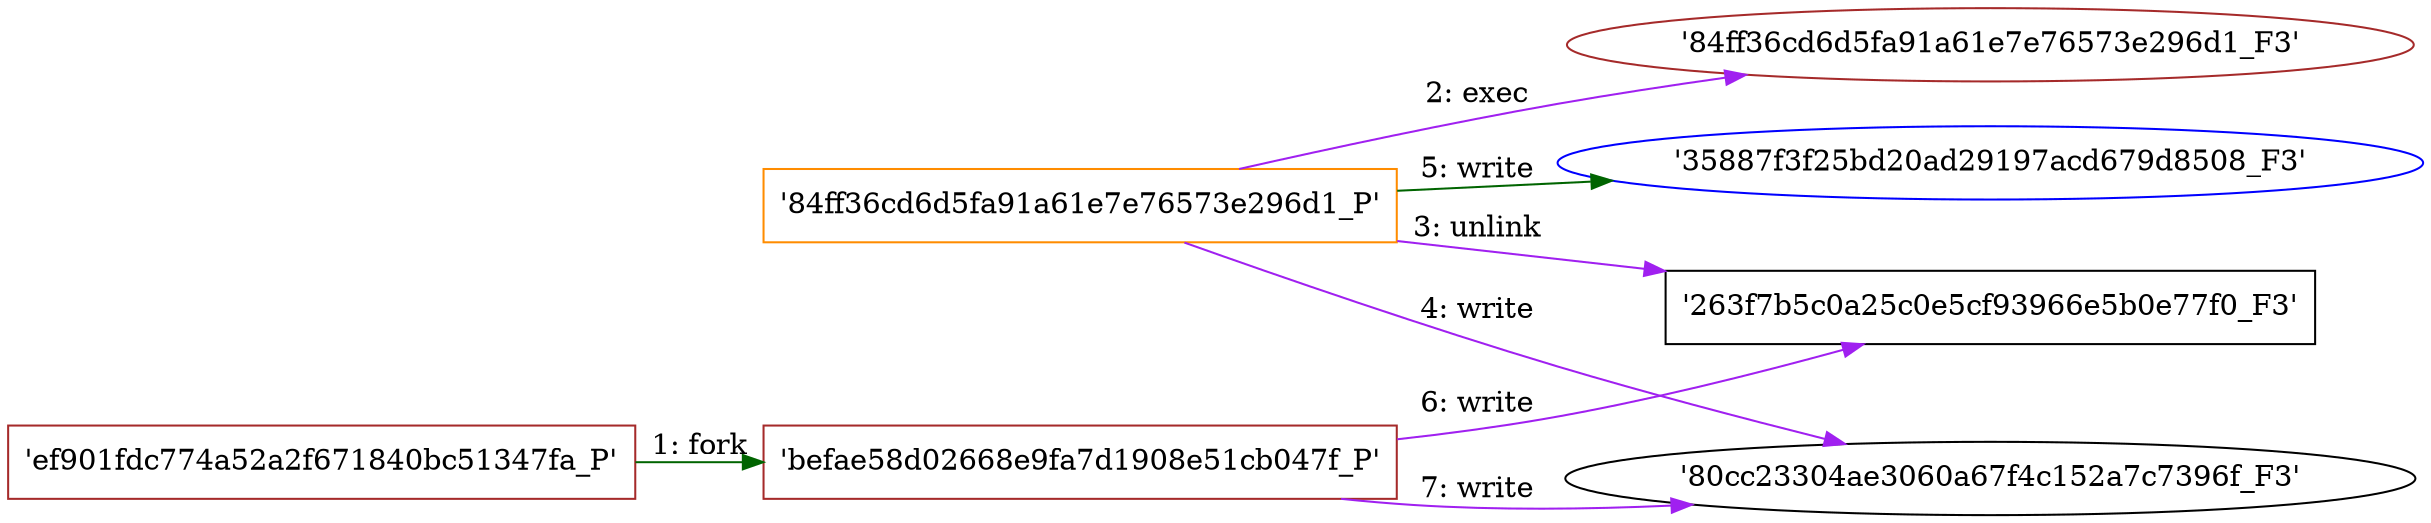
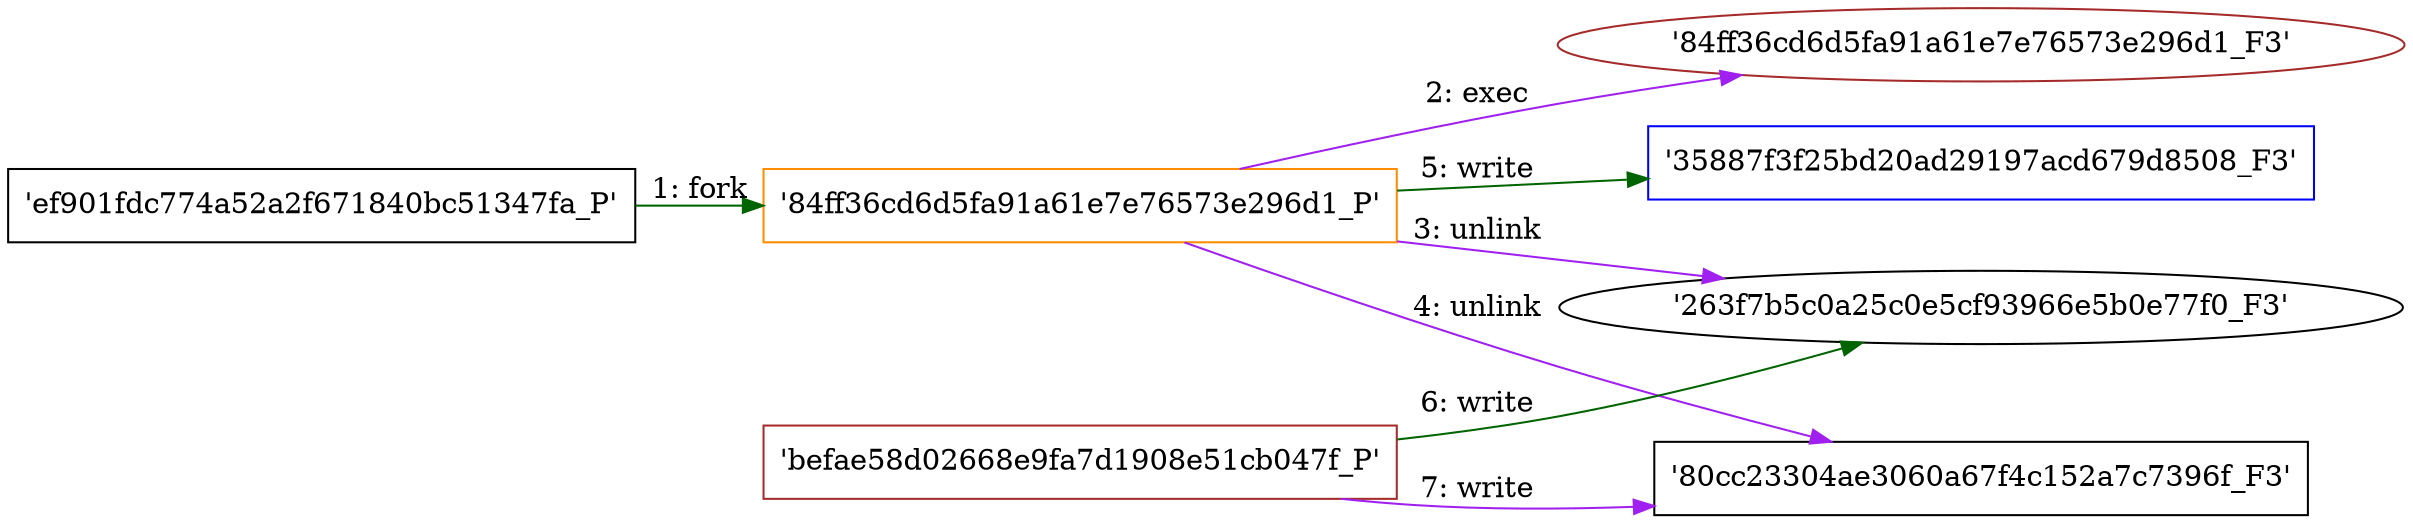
node "'35887f3f25bd20ad29197acd679d8508_F3'": shape ellipse -> box
node "'263f7b5c0a25c0e5cf93966e5b0e77f0_F3'": shape box -> ellipse
edge "'84ff36cd6d5fa91a61e7e76573e296d1_P'" -> "'80cc23304ae3060a67f4c152a7c7396f_F3'": label "4: write" -> "4: unlink"
edge "'befae58d02668e9fa7d1908e51cb047f_P'" -> "'263f7b5c0a25c0e5cf93966e5b0e77f0_F3'": color purple -> darkgreen
node "'ef901fdc774a52a2f671840bc51347fa_P'": color brown -> black
edge "'ef901fdc774a52a2f671840bc51347fa_P'" -> "'befae58d02668e9fa7d1908e51cb047f_P'": now "'ef901fdc774a52a2f671840bc51347fa_P'" -> "'84ff36cd6d5fa91a61e7e76573e296d1_P'"
node "'80cc23304ae3060a67f4c152a7c7396f_F3'": shape ellipse -> box
